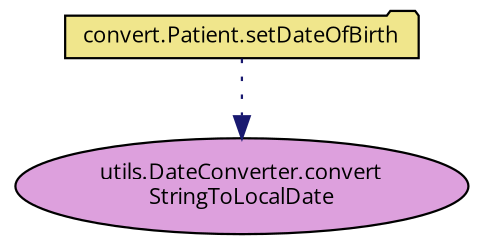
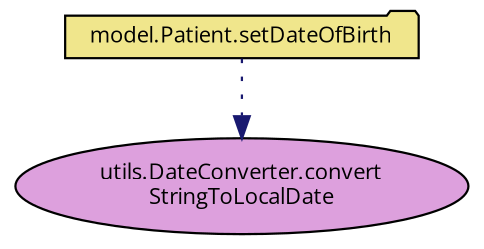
node "convert.Patient.setDateOfBirth": label "convert.Patient.setDateOfBirth" -> "model.Patient.setDateOfBirth"
